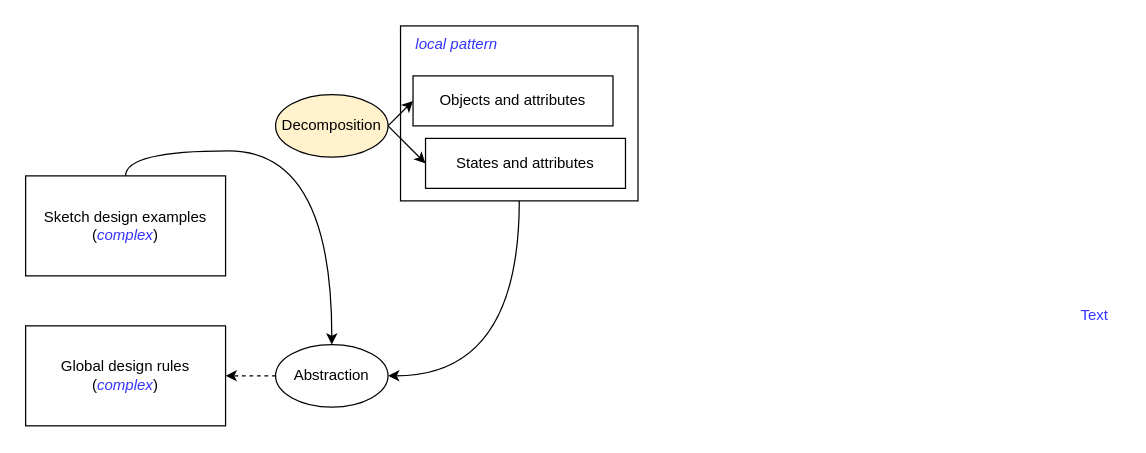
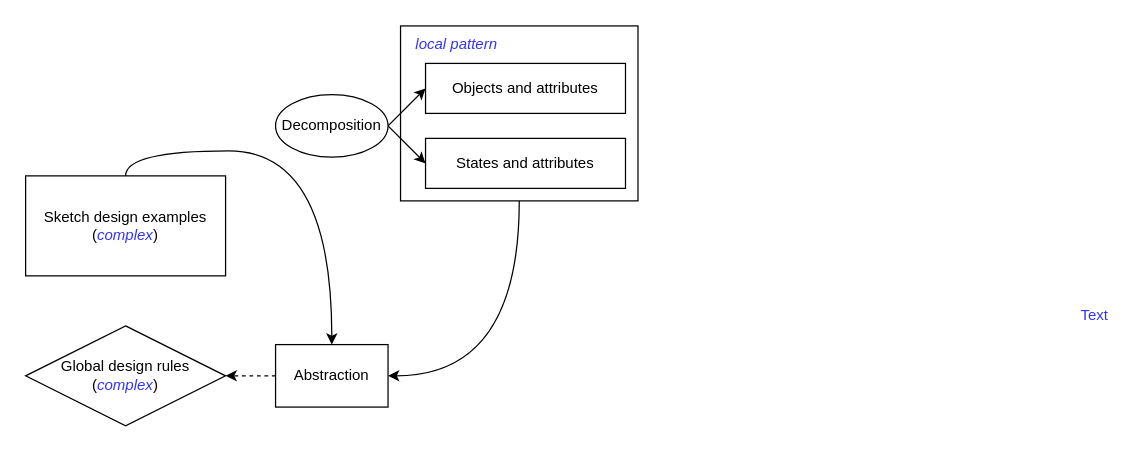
node "Objects and attributes": moved (513, 101) -> (526, 88)
node "Decomposition": fillcolor #fff2cc -> #ffffff
node "Global design rules (complex)": shape rectangle -> diamond
node "Abstraction": shape ellipse -> rectangle
